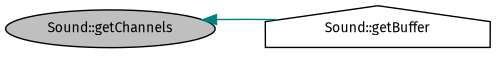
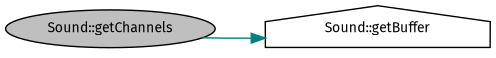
edge "Sound::getBuffer" -> "Sound::getChannels": reversed
